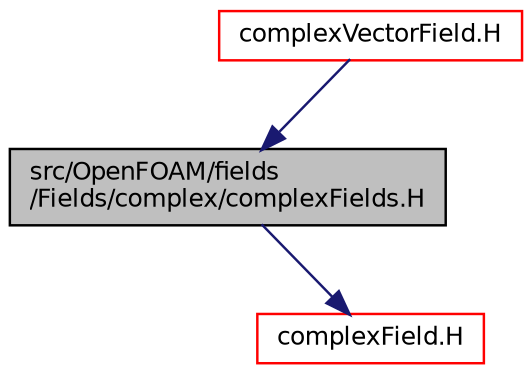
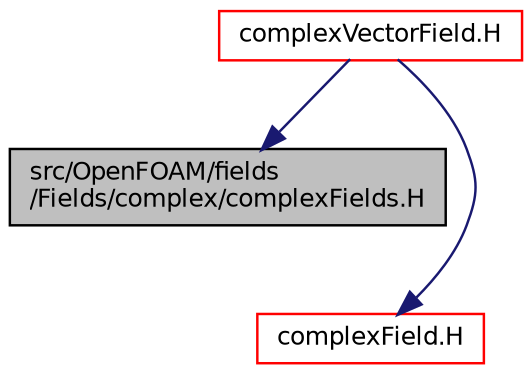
edge "src/OpenFOAM/fields /Fields/complex/complexFields.H" -> "complexField.H": now "complexVectorField.H" -> "complexField.H"
